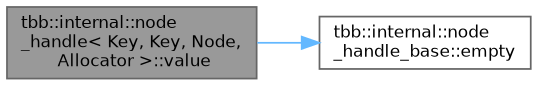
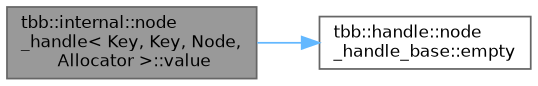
node "tbb::internal::node _handle_base::empty": label "tbb::internal::node _handle_base::empty" -> "tbb::handle::node _handle_base::empty"
